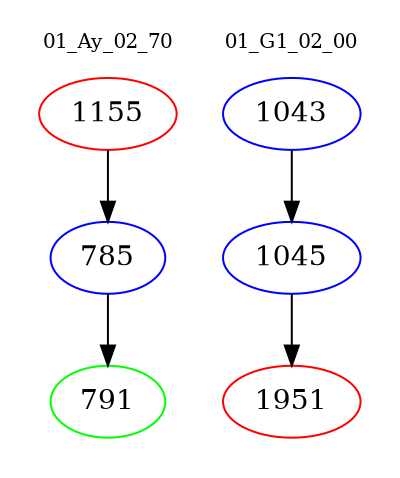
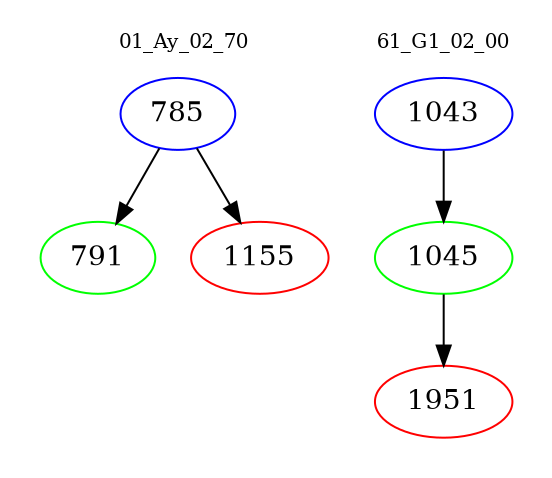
cluster "01_G1_02_00": label "01_G1_02_00" -> "61_G1_02_00"
edge "1155" -> "785": reversed
node "1045": color blue -> green
